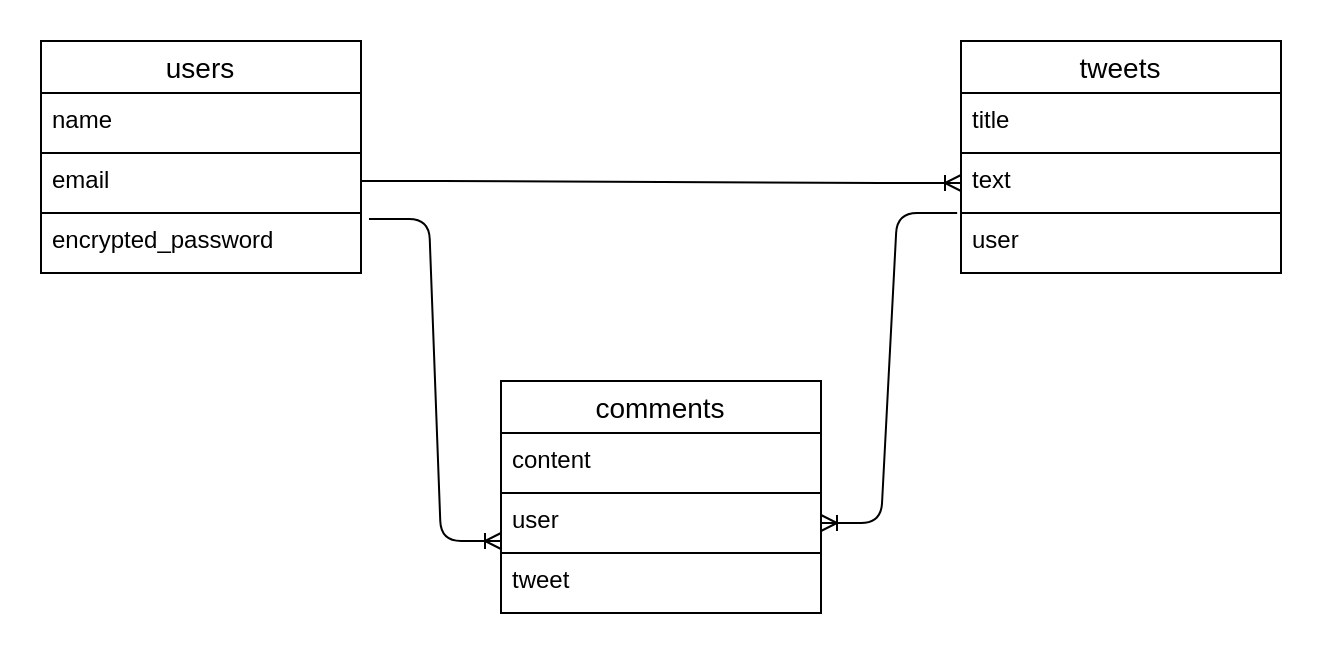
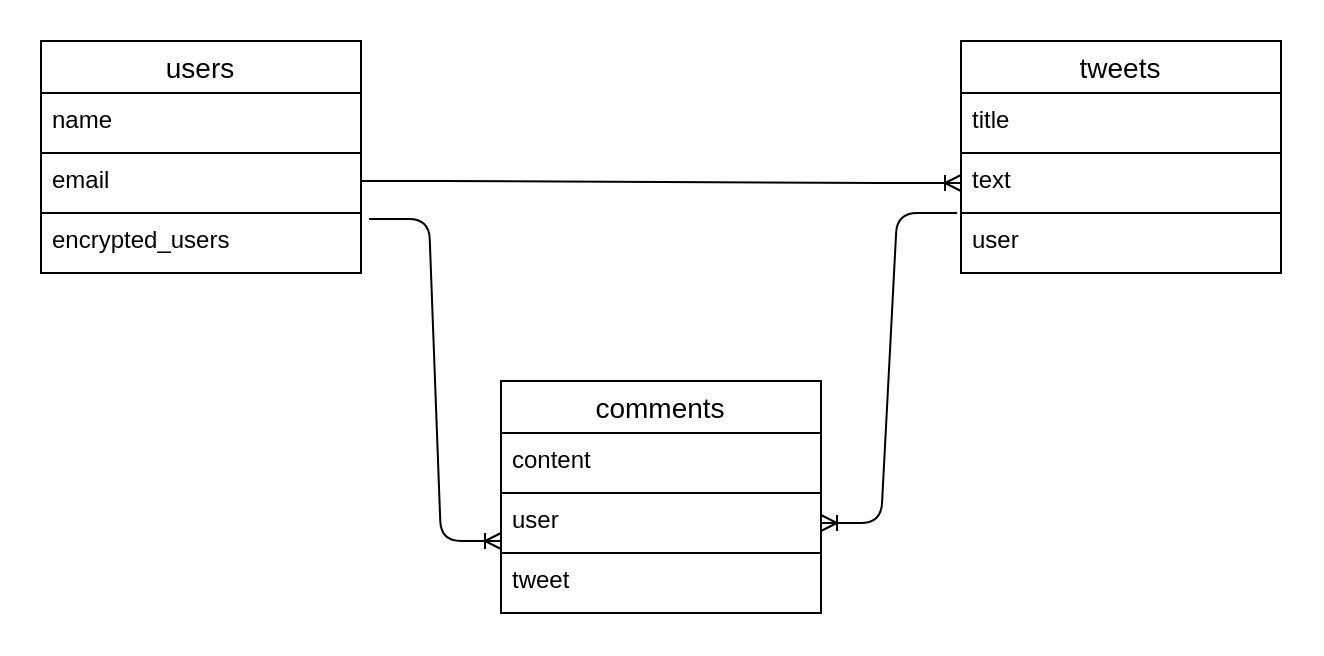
node "encrypted_password": label "encrypted_password" -> "encrypted_users"
